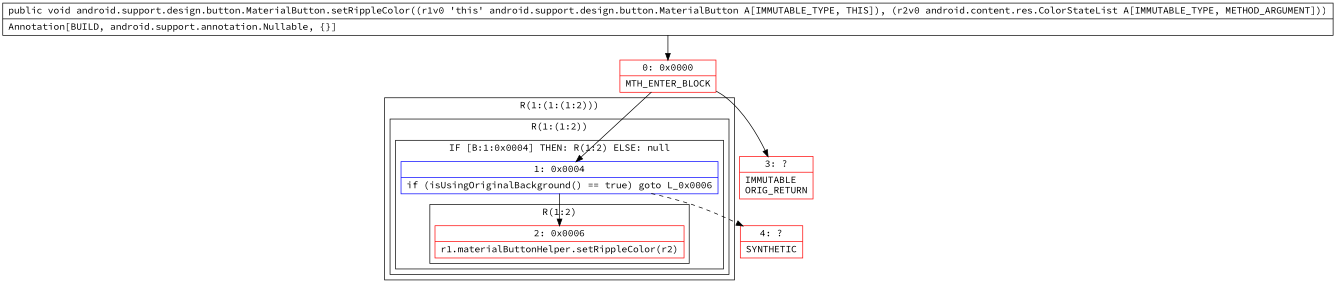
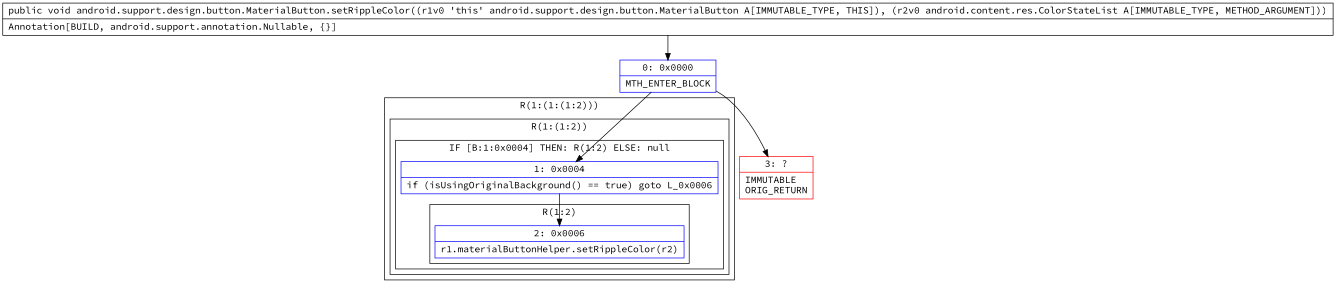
node "0: 0x0000": color red -> blue
node "2: 0x0006": color red -> blue
node "4: ?": removed
